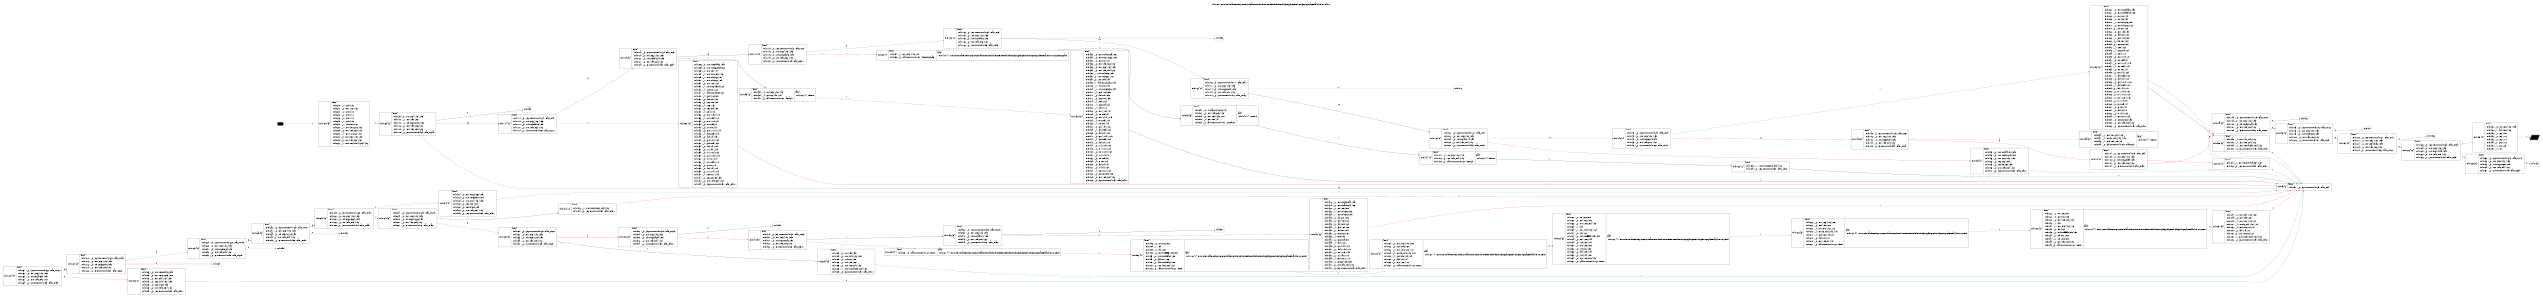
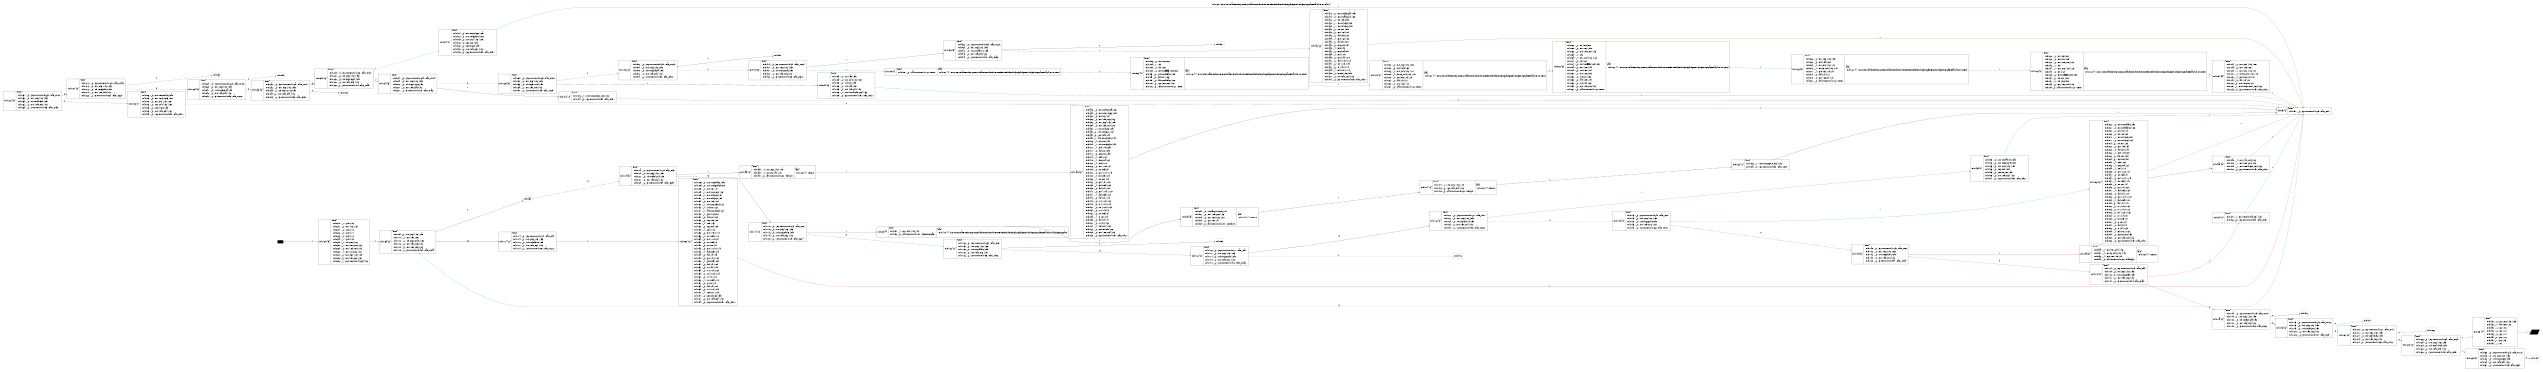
edge "0x401714 [22]" -> "0x40172a [22]": now "0x401a6a" -> "0x40172a [22]"
